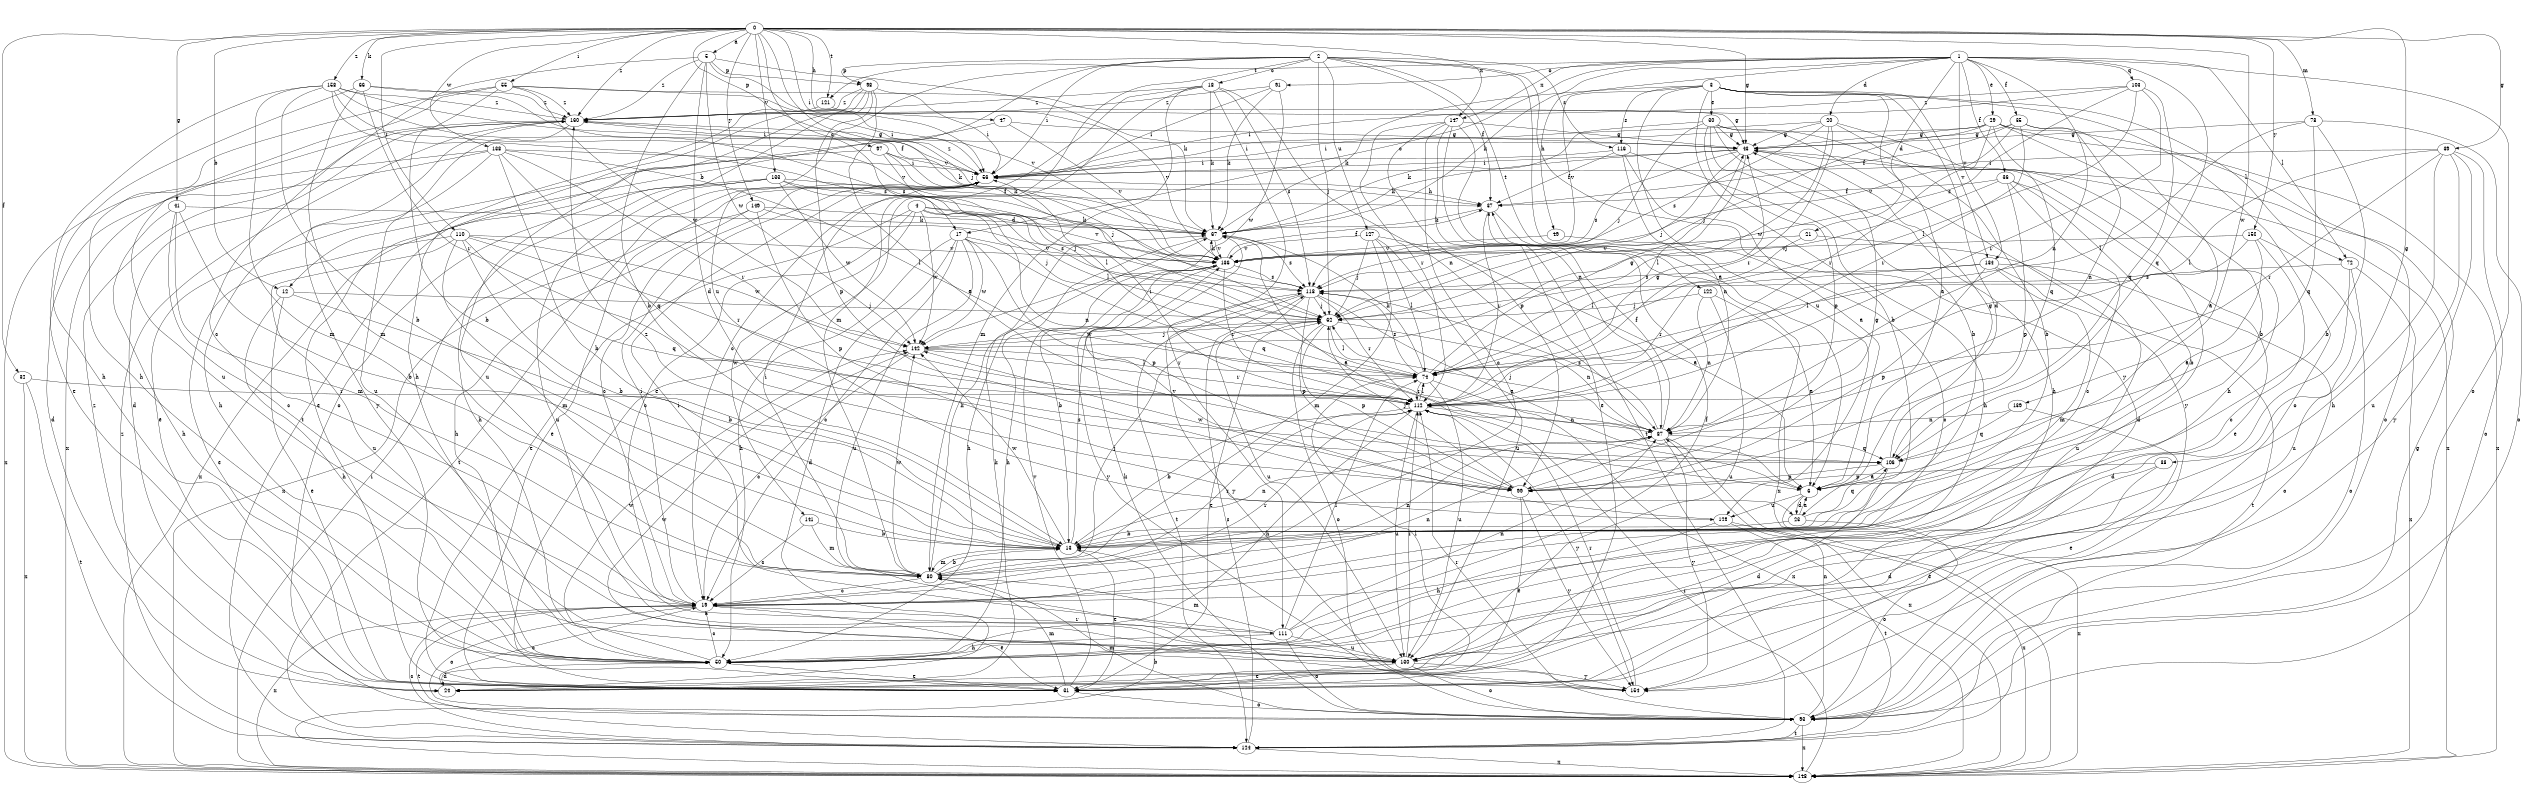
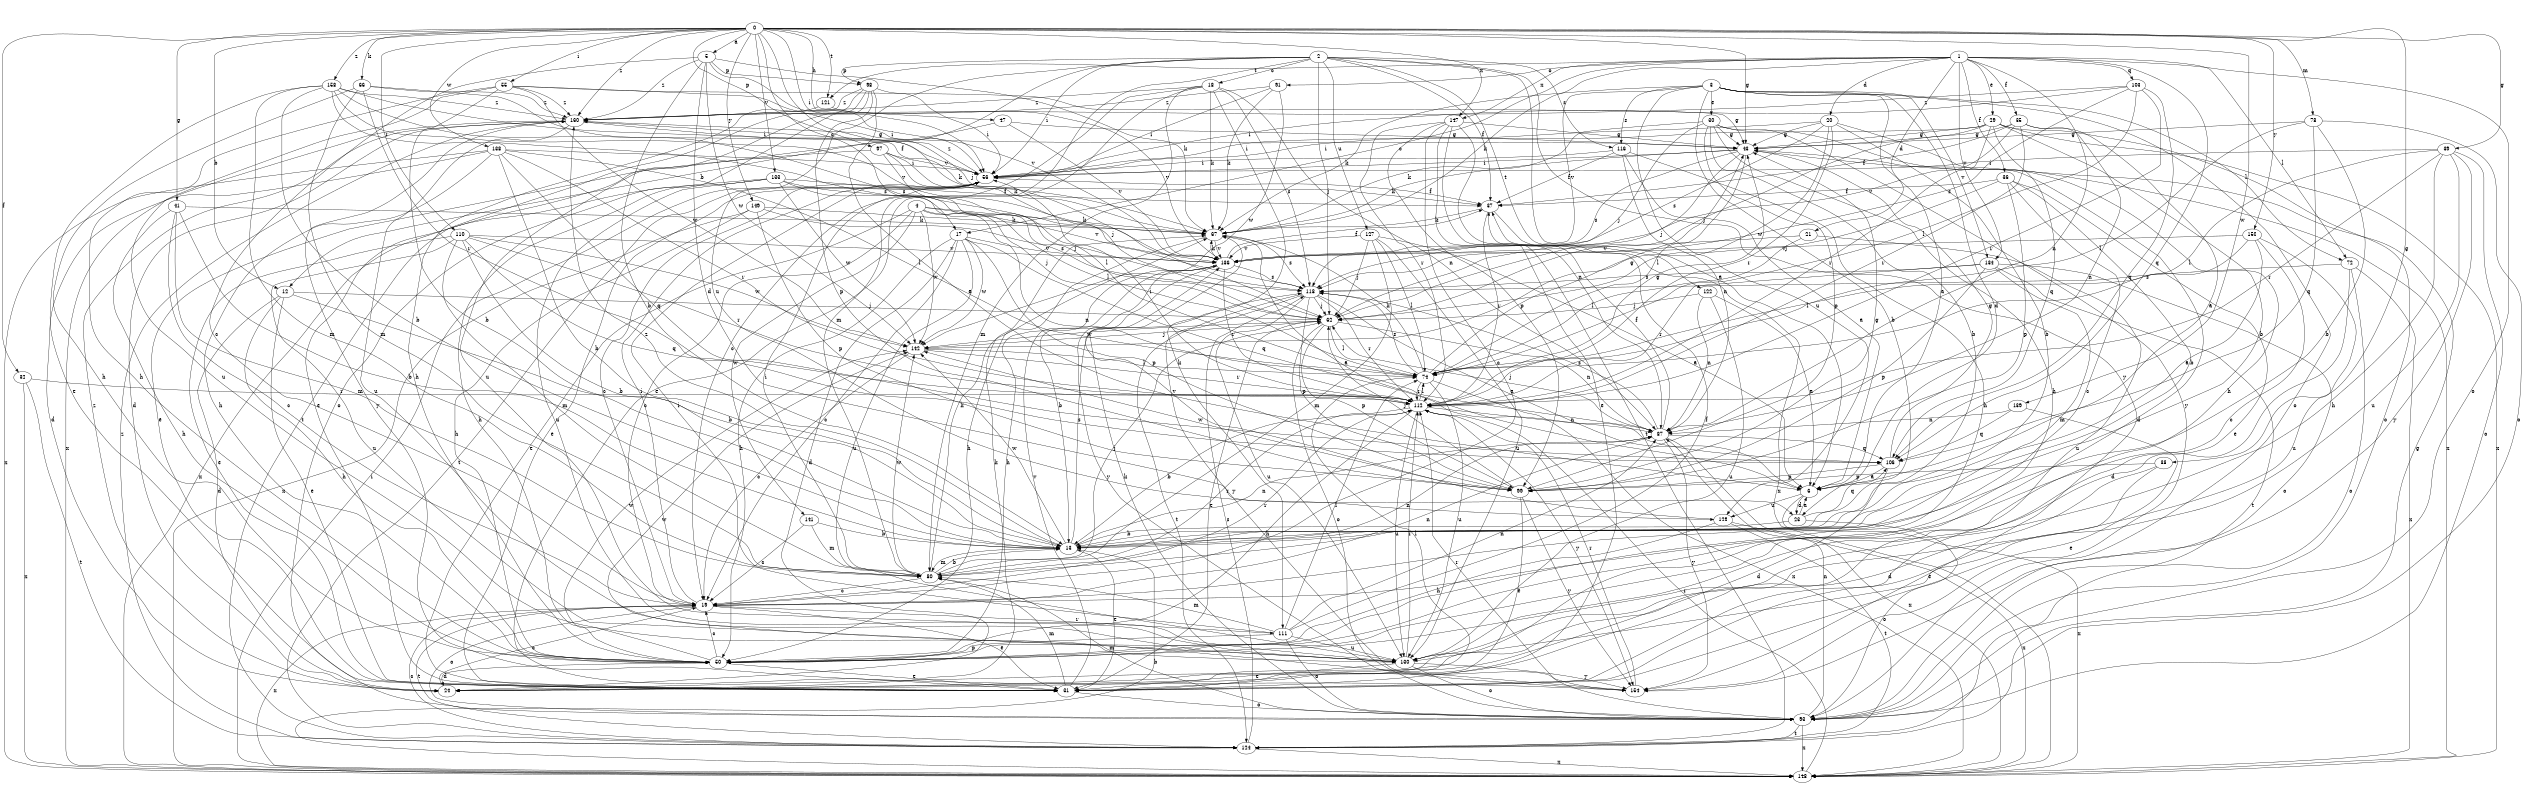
edge "56" -> "37": label "h" -> "f"
edge "149" -> "67": label "d" -> "k"
node "49": removed
edge "18" -> "111": label "r" -> "k"
edge "12" -> "24": added, label "d"
edge "111" -> "50": label "h" -> "p"
